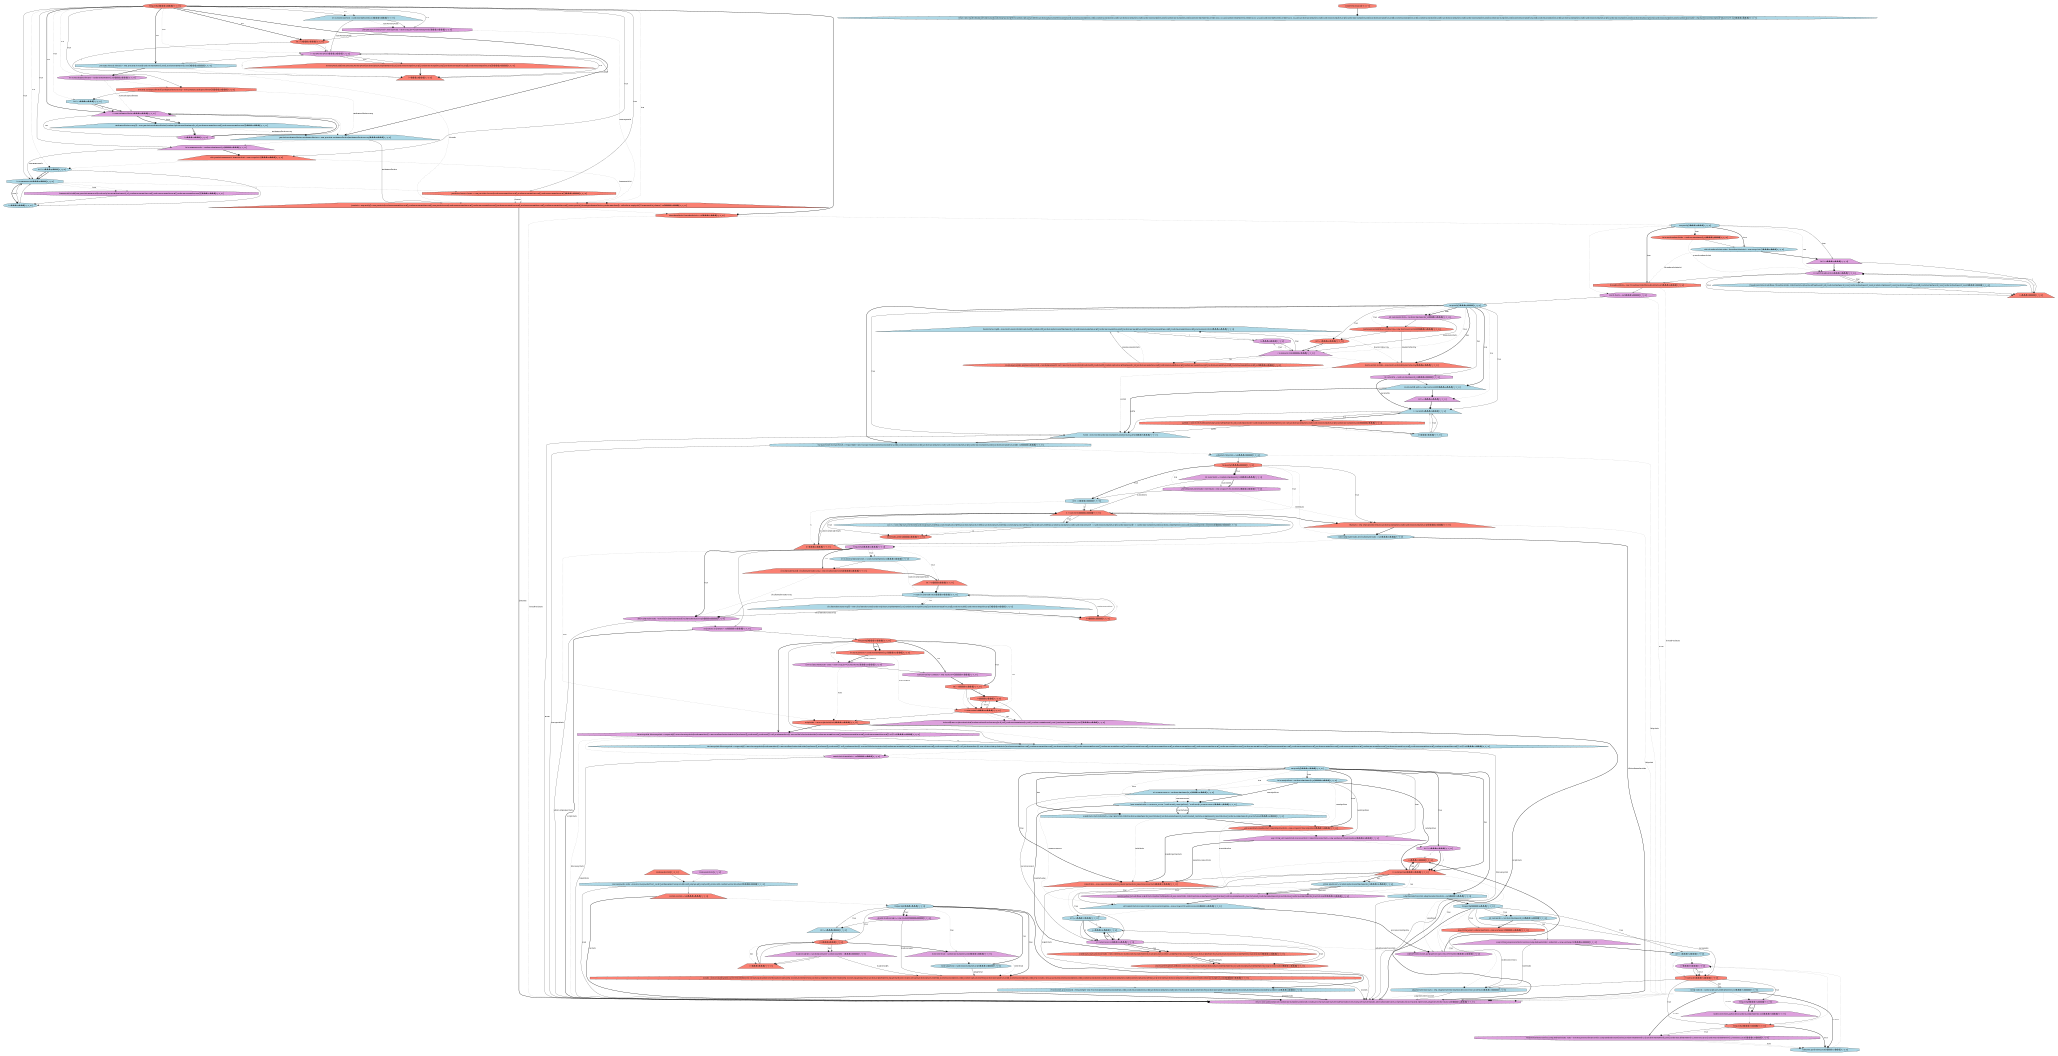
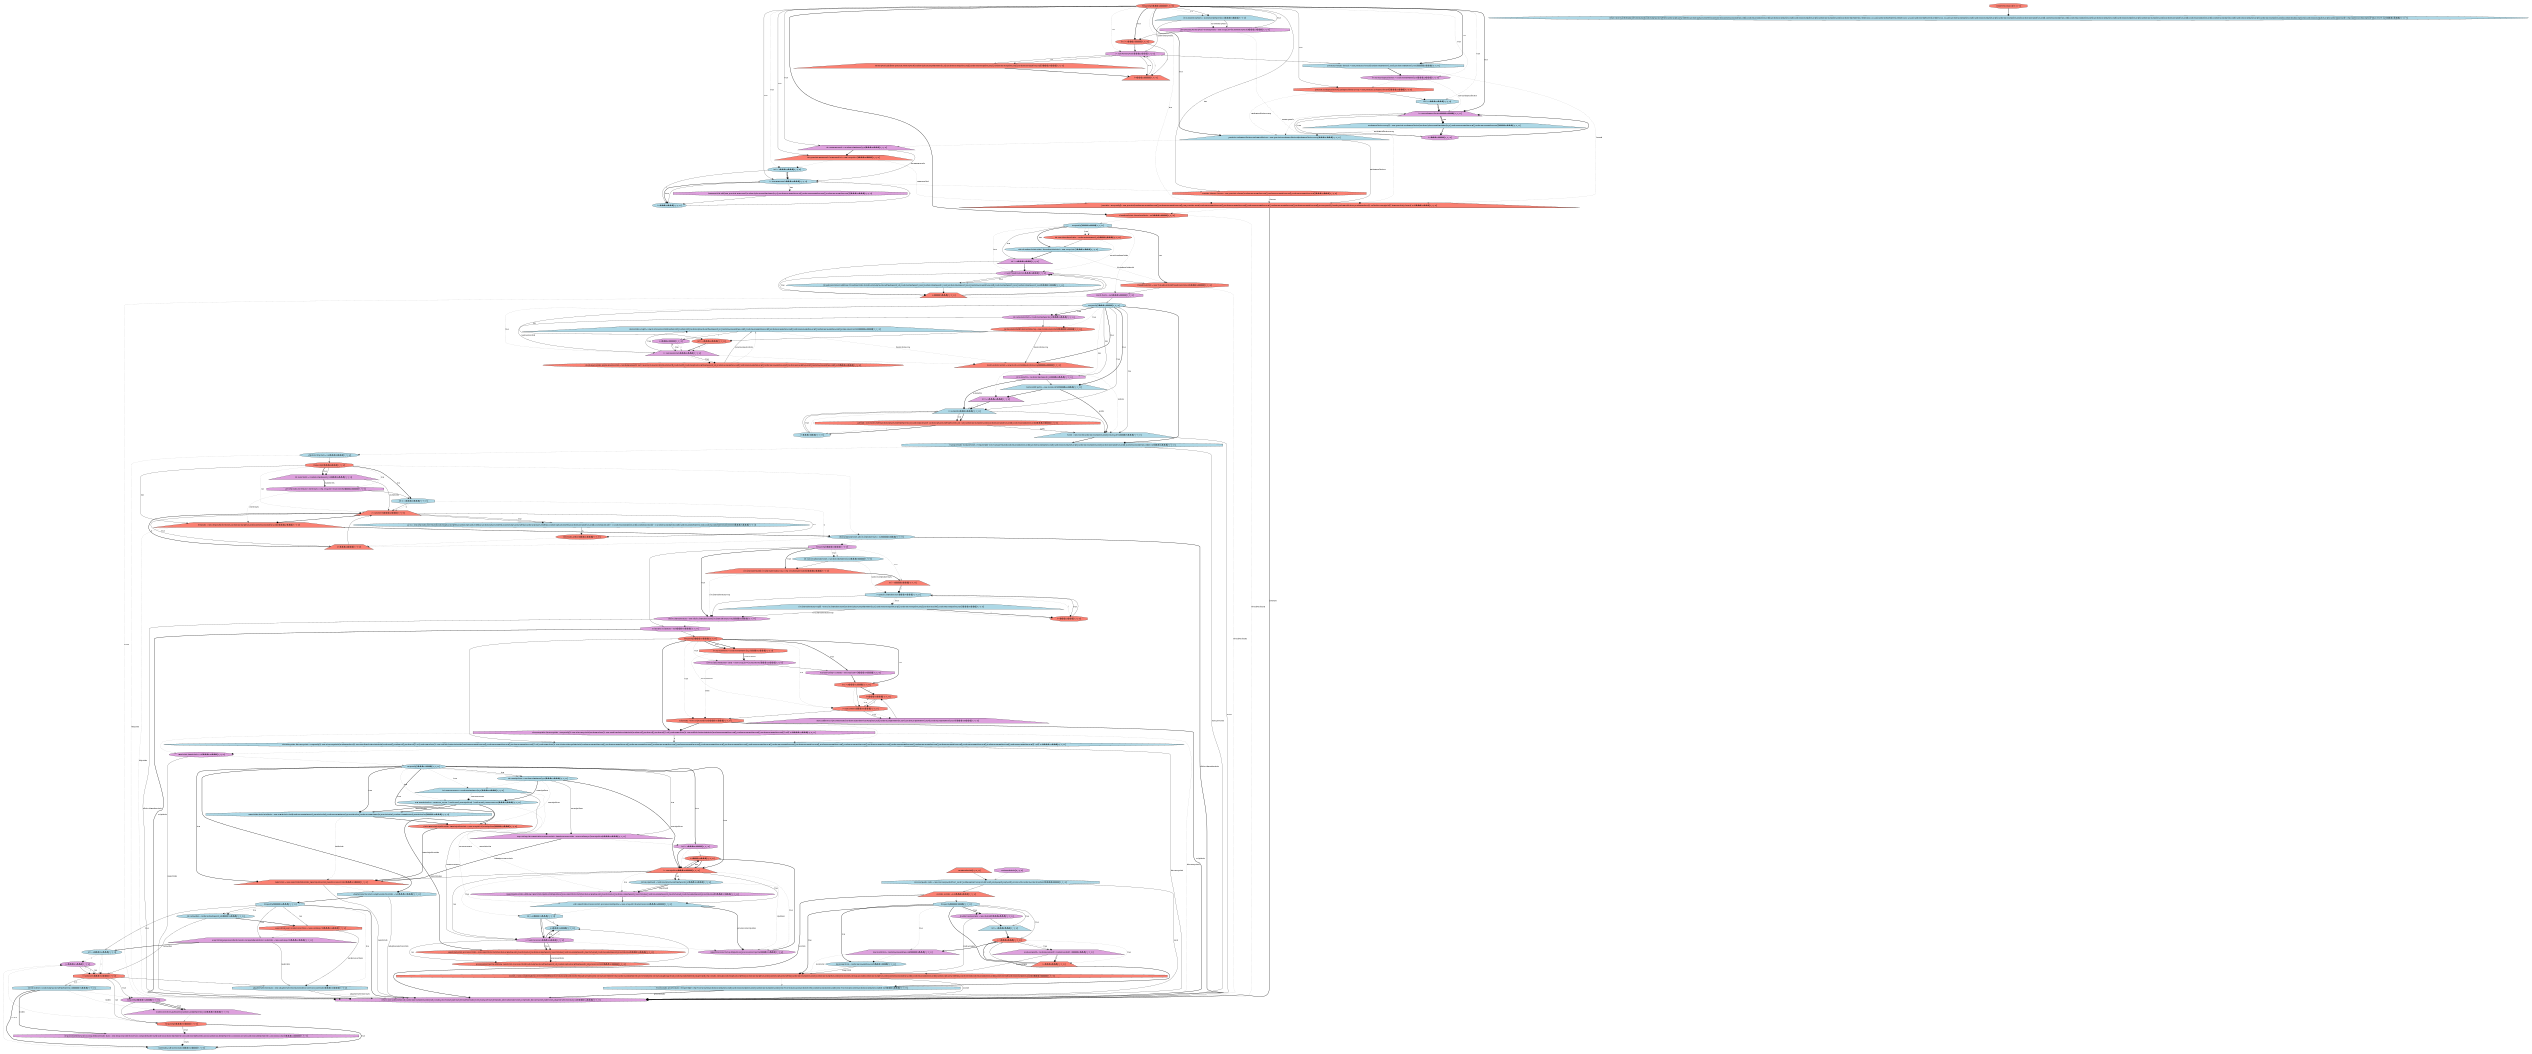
edge "k < numClients@@@82@@@['1', '1', '0']" -> "k++@@@83@@@['1', '1', '0']": label "allCircuitBreakerStats" -> "true"
edge "frequently()@@@90@@@['1', '1', '0']" -> "scriptStats = new ScriptStats(stats)@@@110@@@['1', '1', '0']": now "frequently()@@@101@@@['1', '1', '0']" -> "scriptStats = new ScriptStats(stats)@@@110@@@['1', '1', '0']"
edge "i < numCircuitBreakerStats@@@94@@@['1', '1', '0']" -> "i++@@@95@@@['1', '1', '0']": label "nodeConnections" -> "true"
edge "i++@@@123@@@['1', '1', '0']" -> "int j = 0@@@127@@@['1', '1', '0']": now "i < numPipelines@@@122@@@['1', '1', '0']" -> "int j = 0@@@127@@@['1', '1', '0']"
